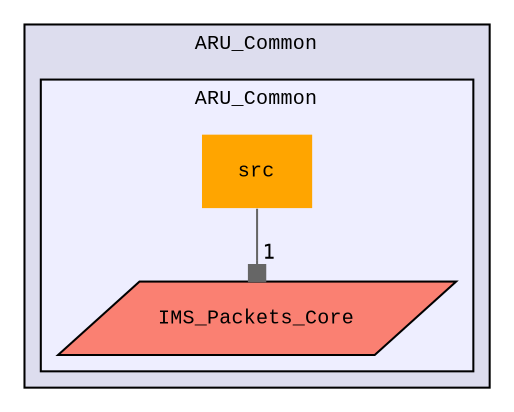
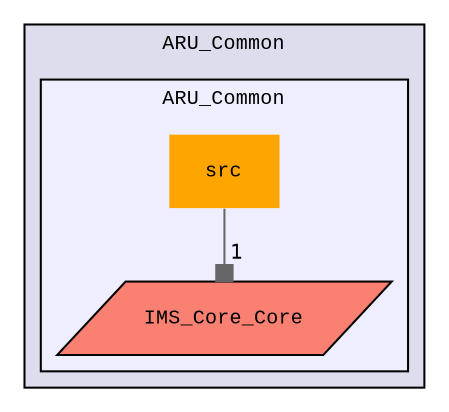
node "IMS_Packets_Core": label "IMS_Packets_Core" -> "IMS_Core_Core"
